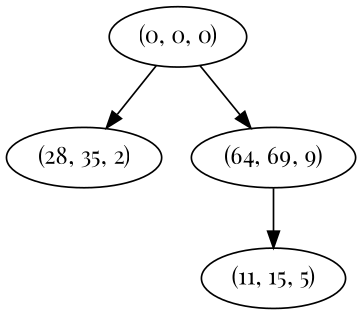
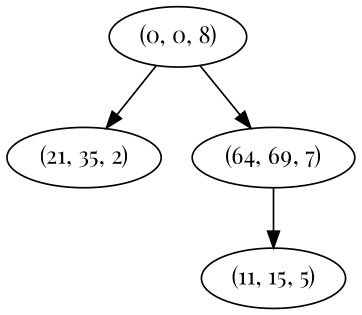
node "(0, 0, 0)": label "(0, 0, 0)" -> "(0, 0, 8)"
node "(28, 35, 2)": label "(28, 35, 2)" -> "(21, 35, 2)"
node "(64, 69, 9)": label "(64, 69, 9)" -> "(64, 69, 7)"
